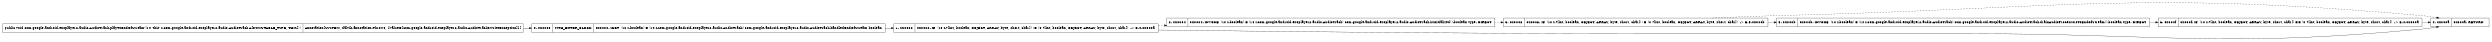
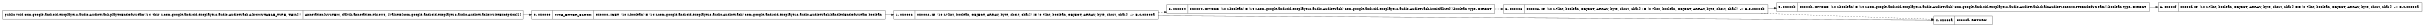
edge "6: 0x000f" -> "4: 0x000a": removed
